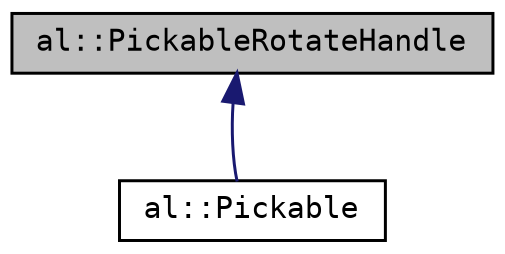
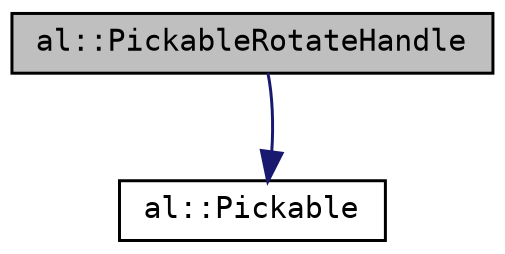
edge "al::Pickable" -> "al::PickableRotateHandle": reversed
